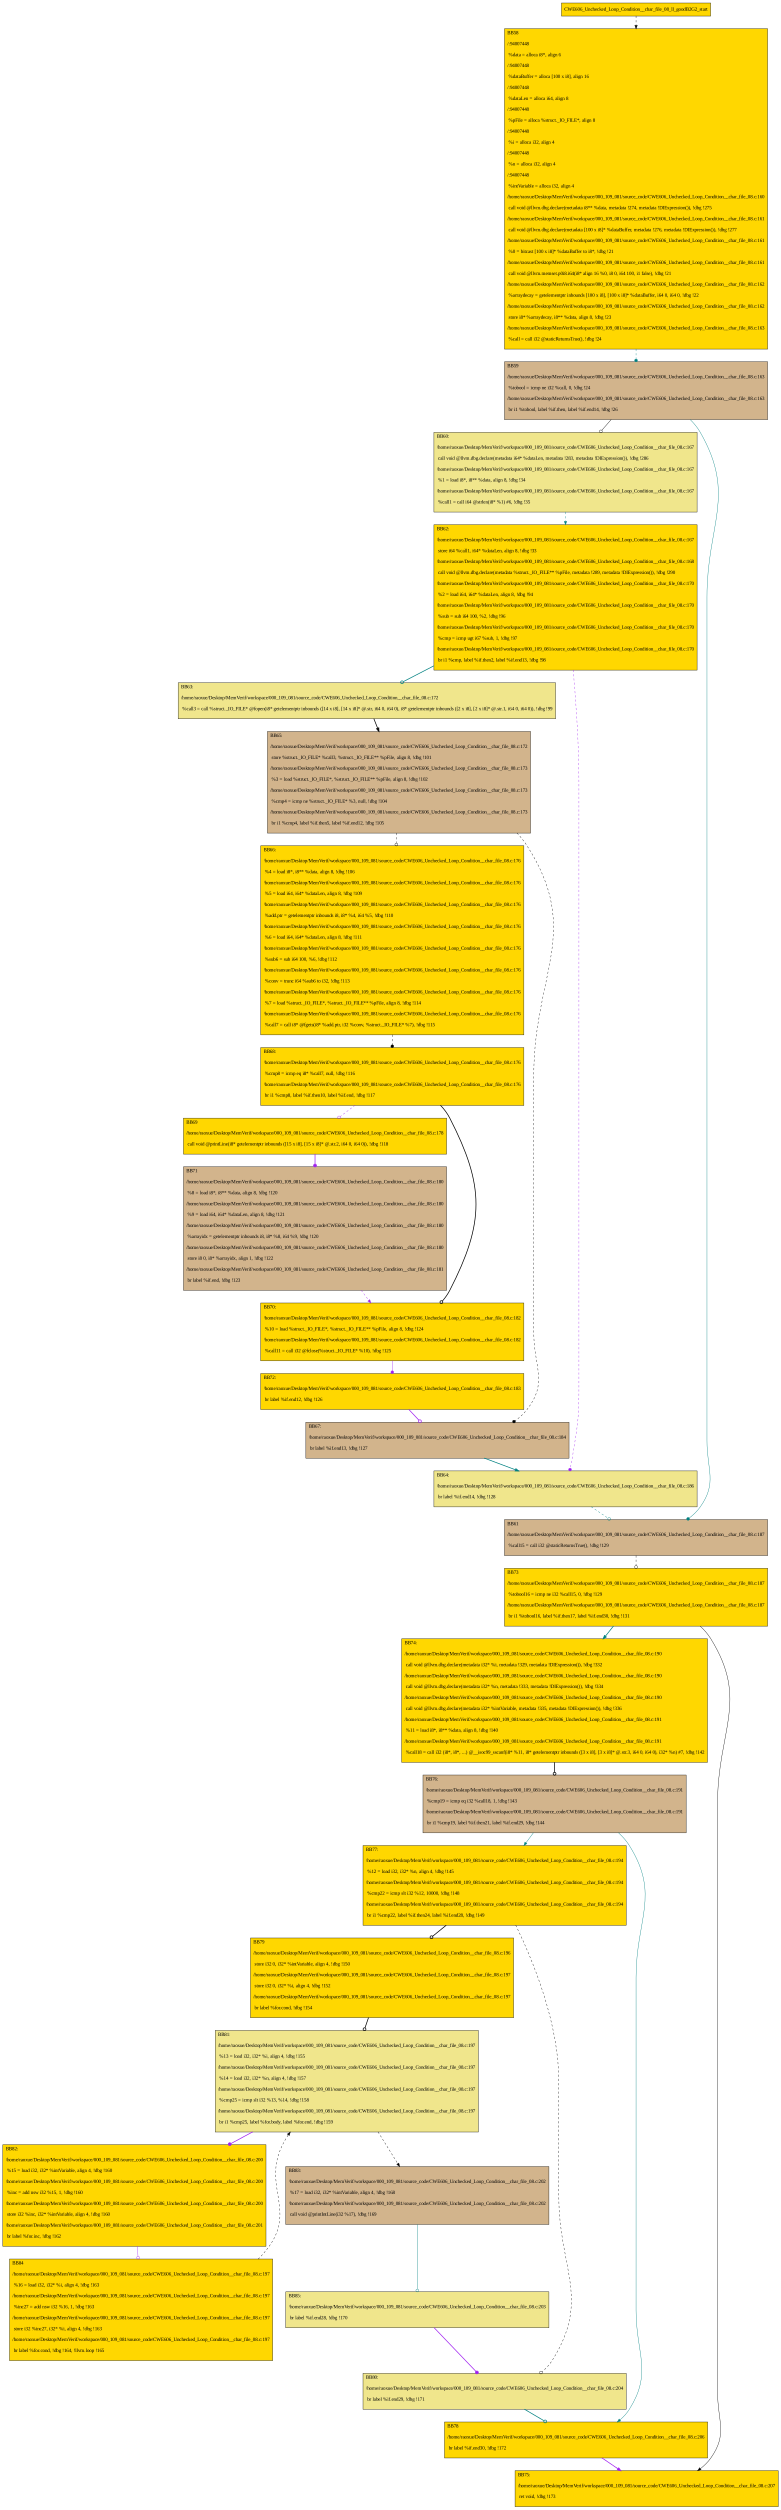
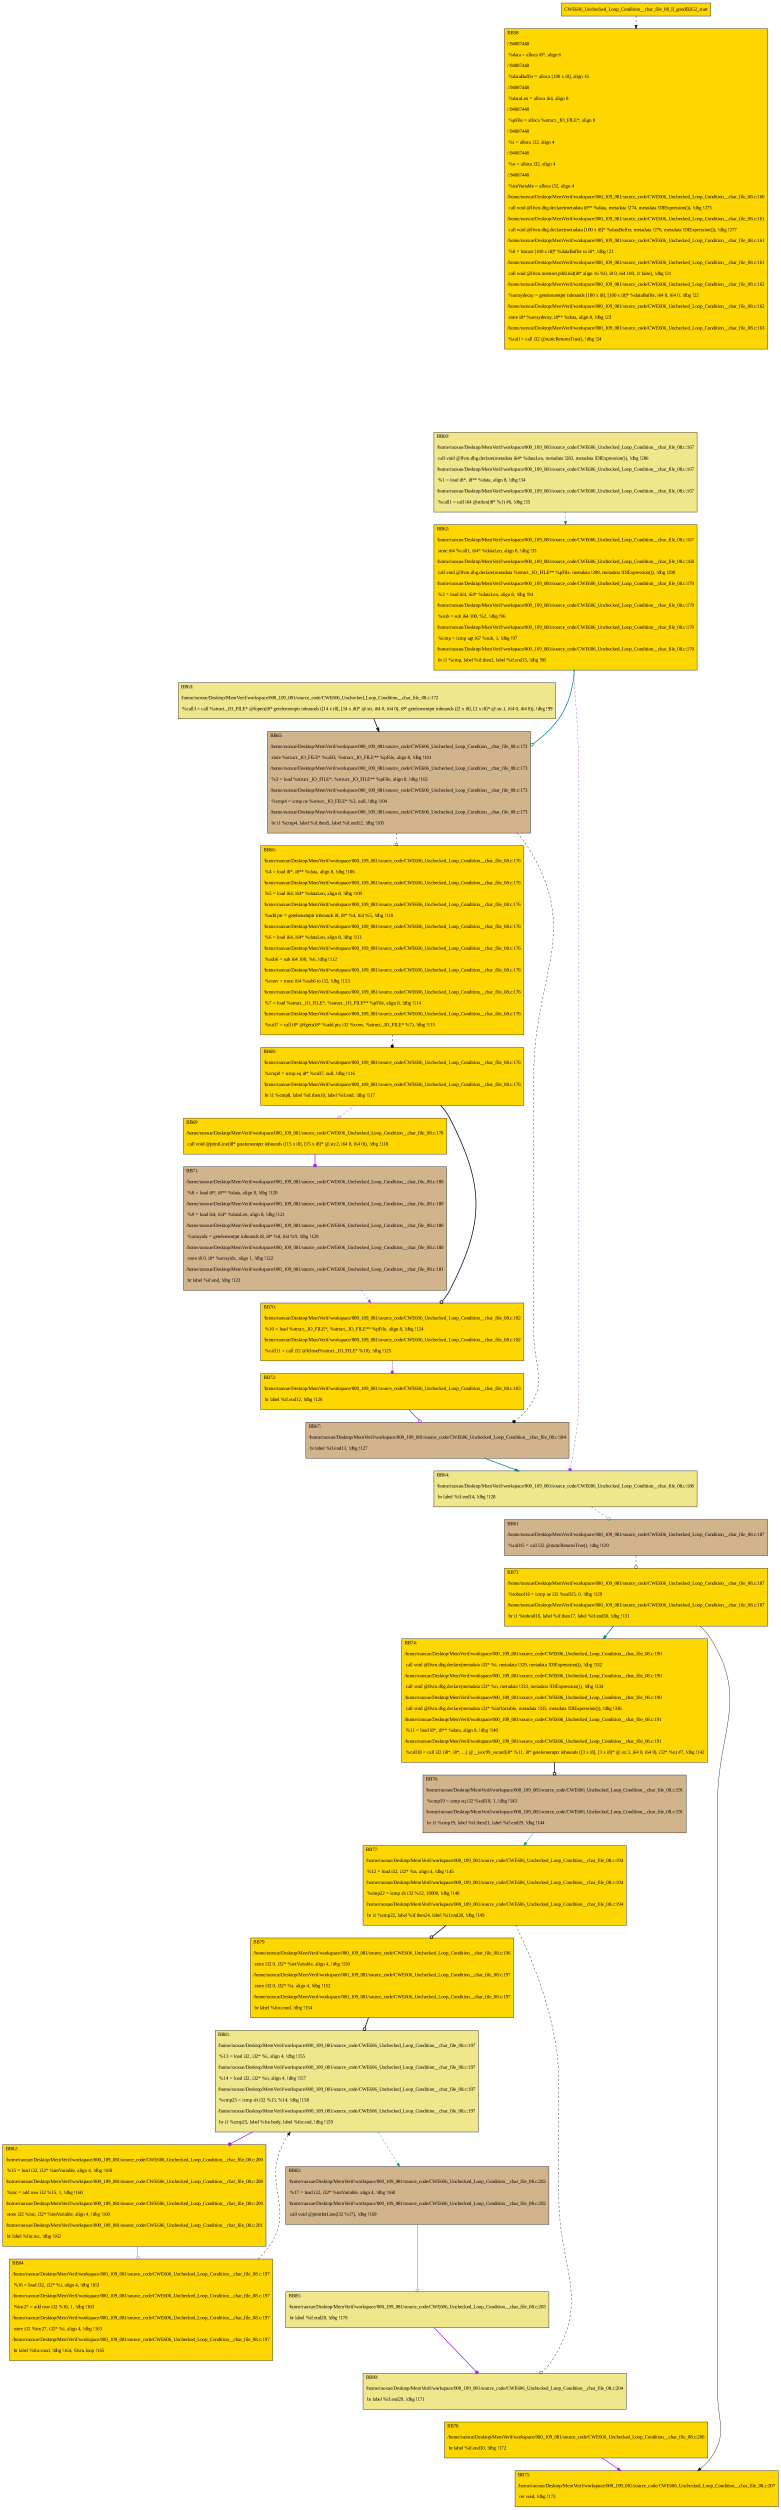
node "BB59:": removed
edge "BB62:" -> "BB63:": now "BB62:" -> "BB65:"
edge "BB76:" -> "BB78:": removed
edge "BB81:" -> "BB83:": color black -> teal
edge "BB80:" -> "BB78:": removed
